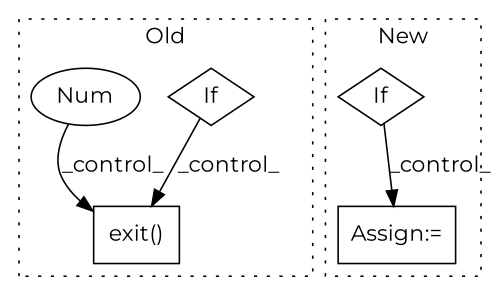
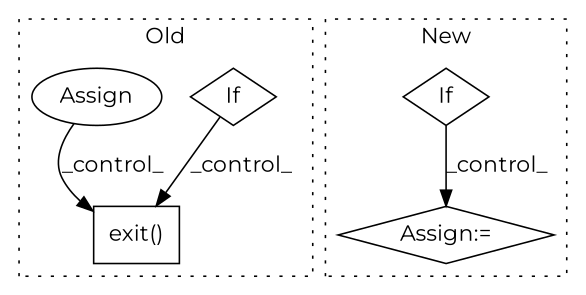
node "Num": label "Num" -> "Assign"
node "Assign:=": shape box -> diamond
